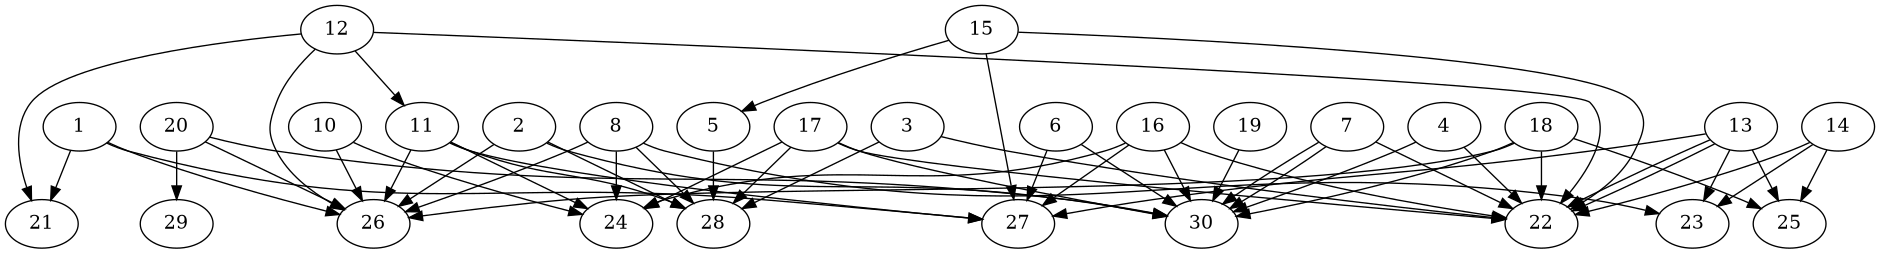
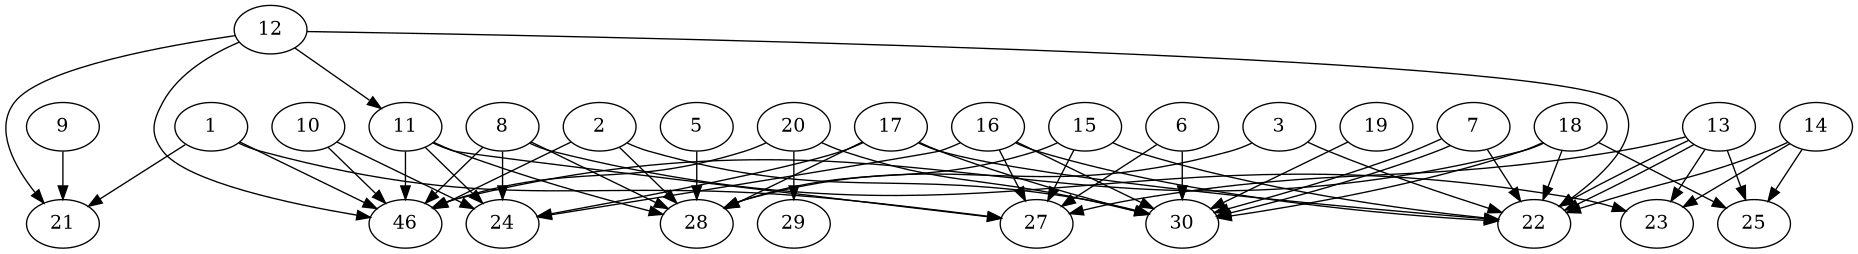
edge "15" -> "5": now "15" -> "28"
node "9": added
node "4": removed
node "26": label "26" -> "46"
